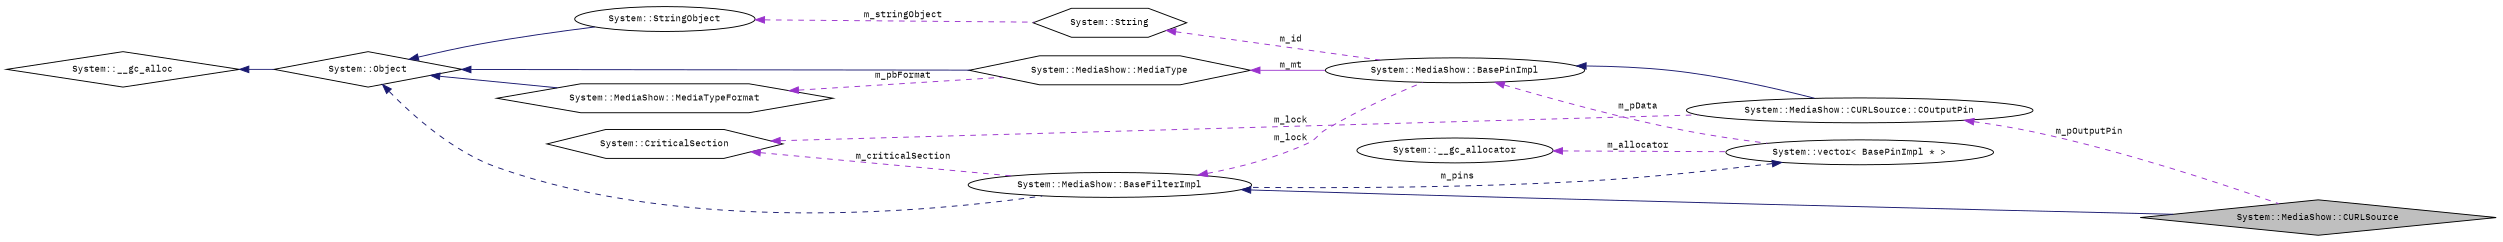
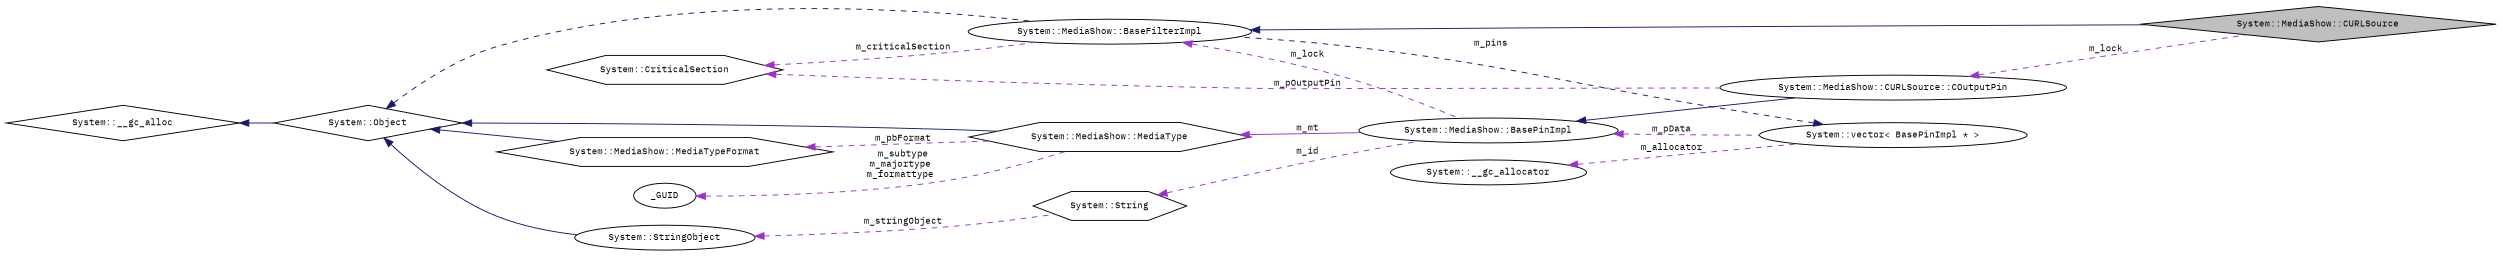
edge "System::MediaShow::CURLSource::COutputPin" -> "System::CriticalSection": label " m_lock" -> " m_pOutputPin"
edge "System::MediaShow::CURLSource" -> "System::MediaShow::CURLSource::COutputPin": label " m_pOutputPin" -> " m_lock"
node "_GUID": added
